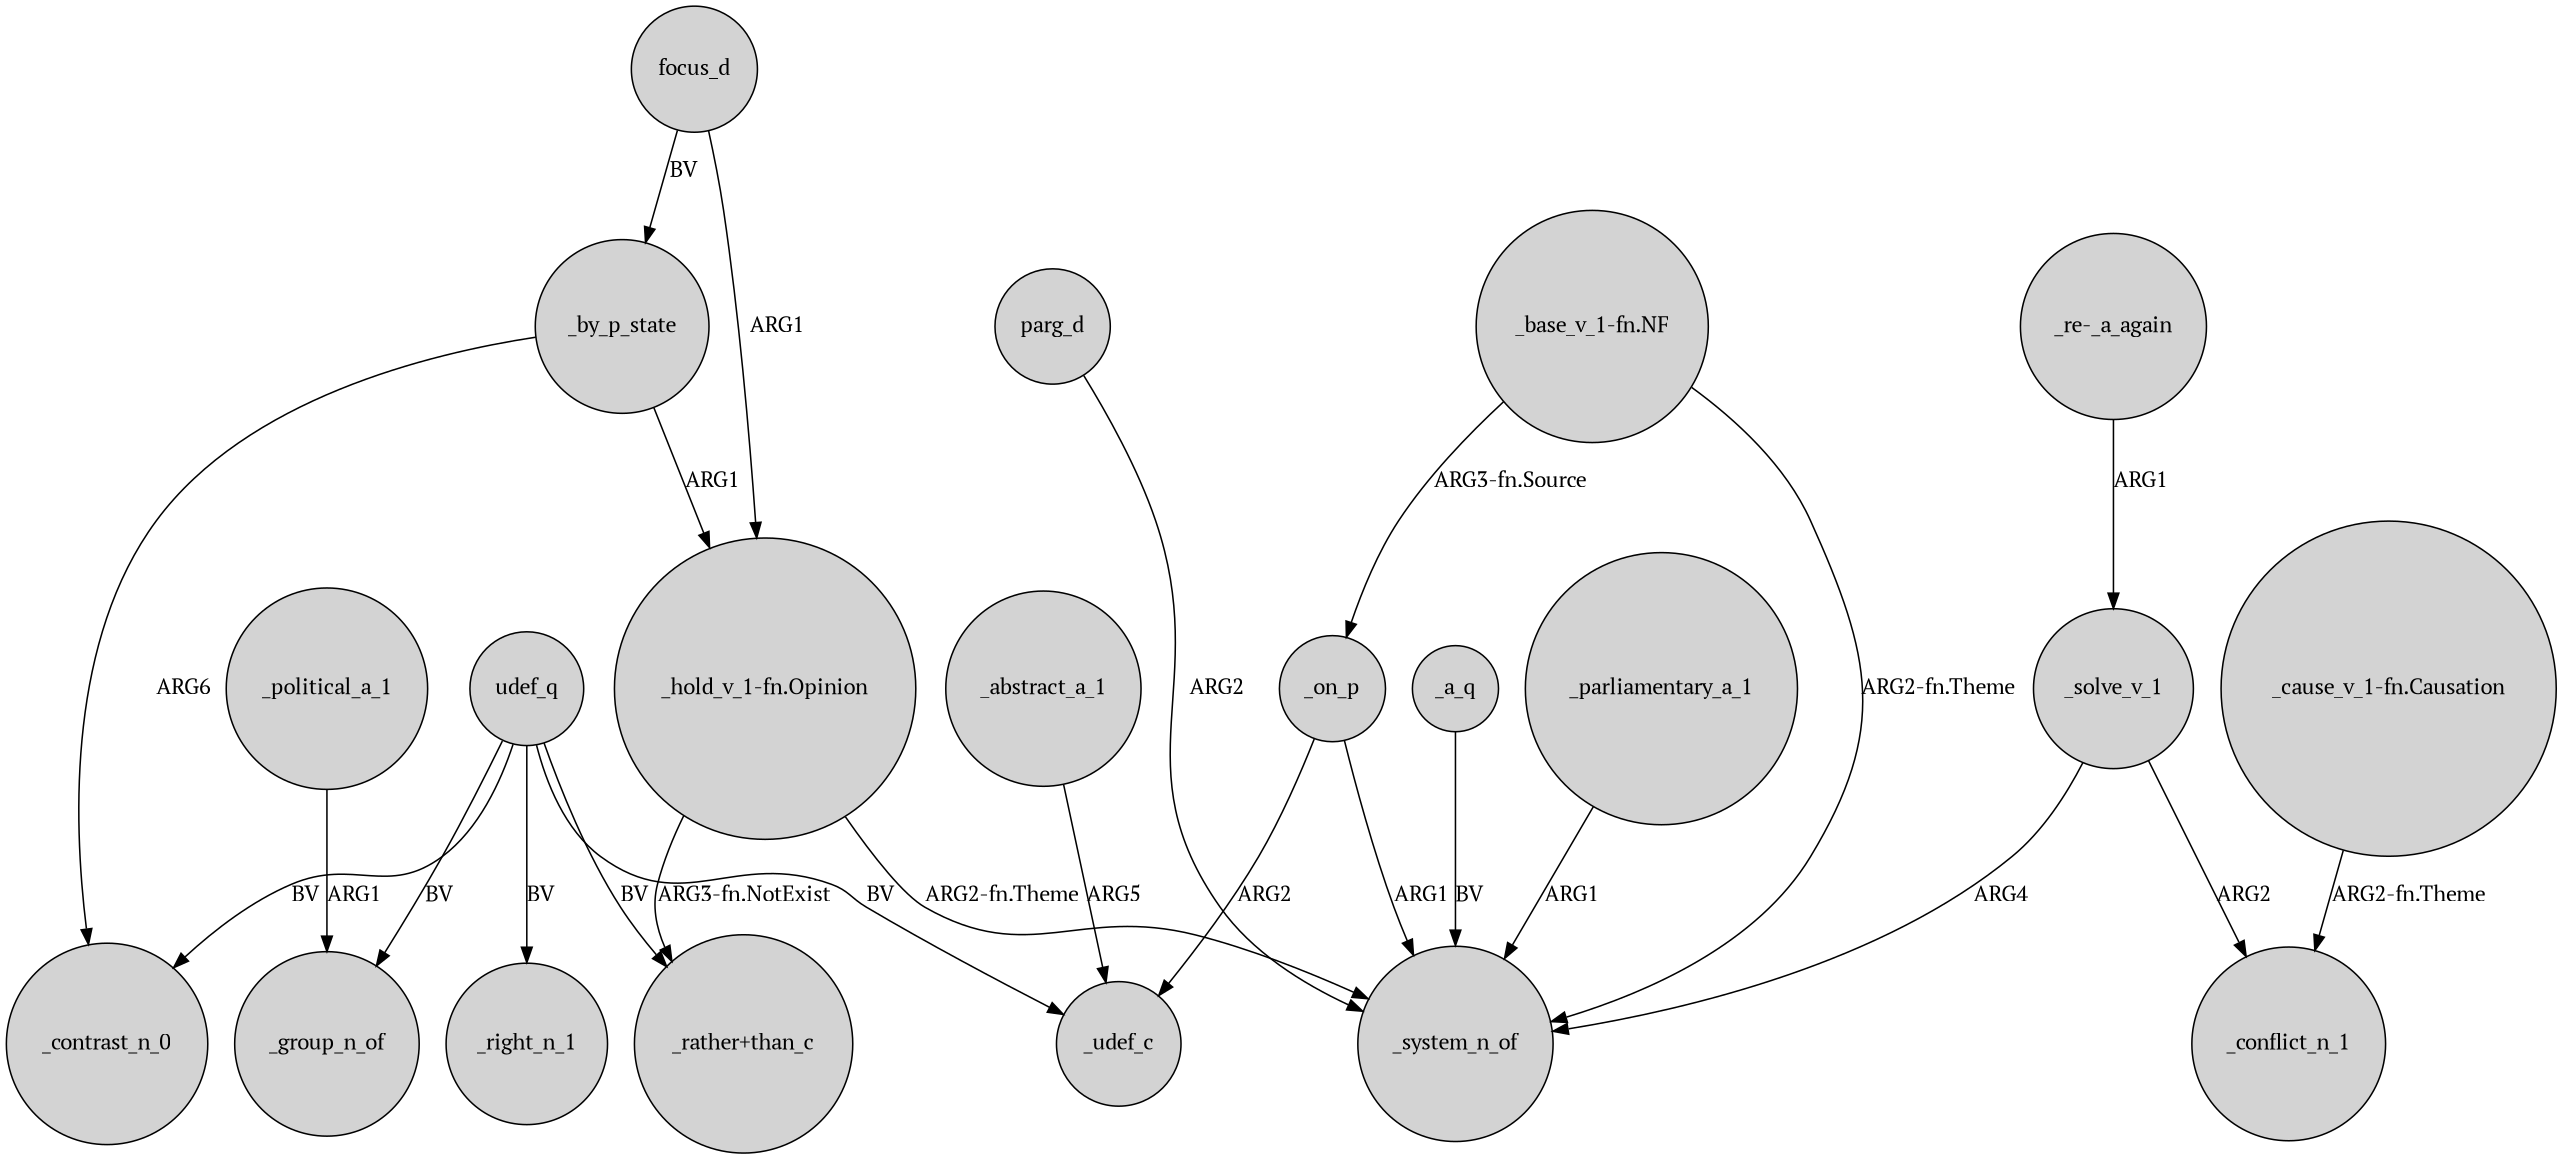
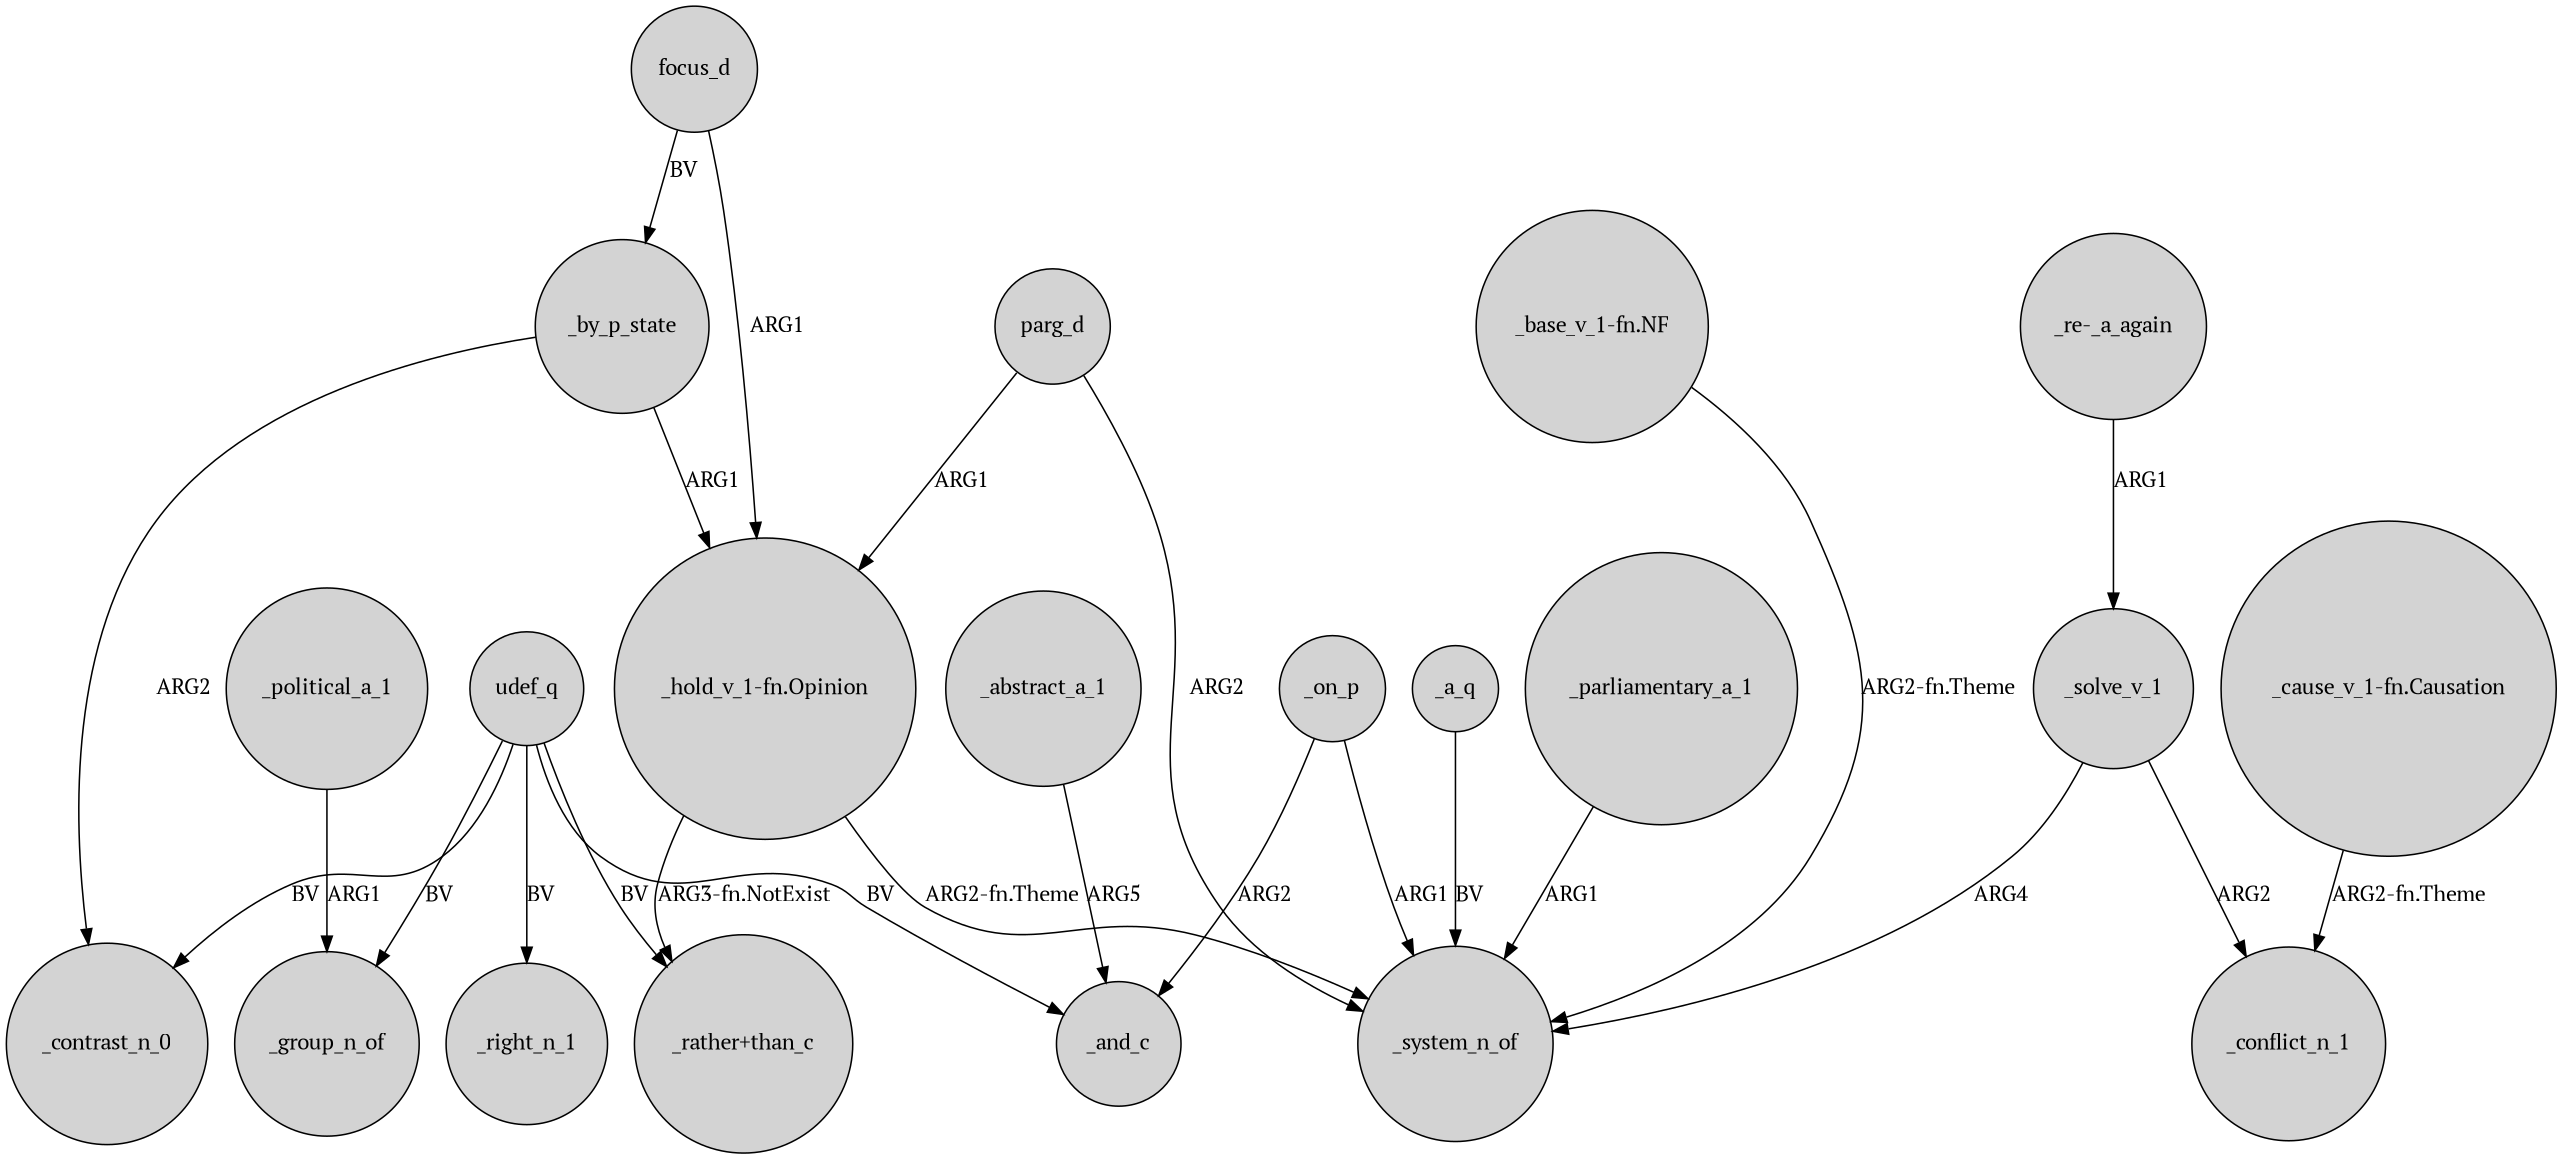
edge "parg_d" -> "_hold_v_1-fn.Opinion": added, label "ARG1"
edge "_base_v_1-fn.NF" -> "_on_p": removed, label "ARG3-fn.Source"
edge "_by_p_state" -> "_contrast_n_0": label "ARG6" -> "ARG2"
node "_udef_c": label "_udef_c" -> "_and_c"
